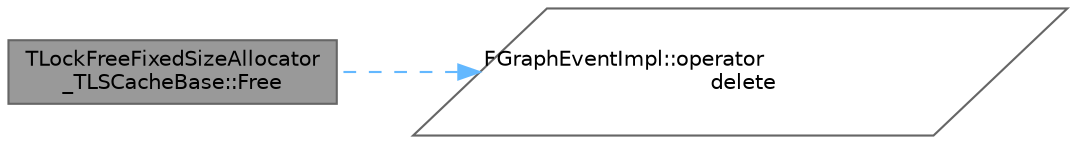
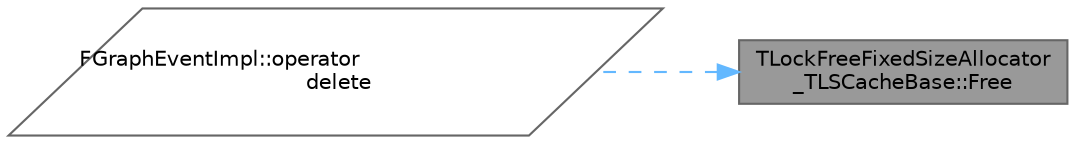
edge "TLockFreeFixedSizeAllocator _TLSCacheBase::Free" -> "FGraphEventImpl::operator delete": reversed
